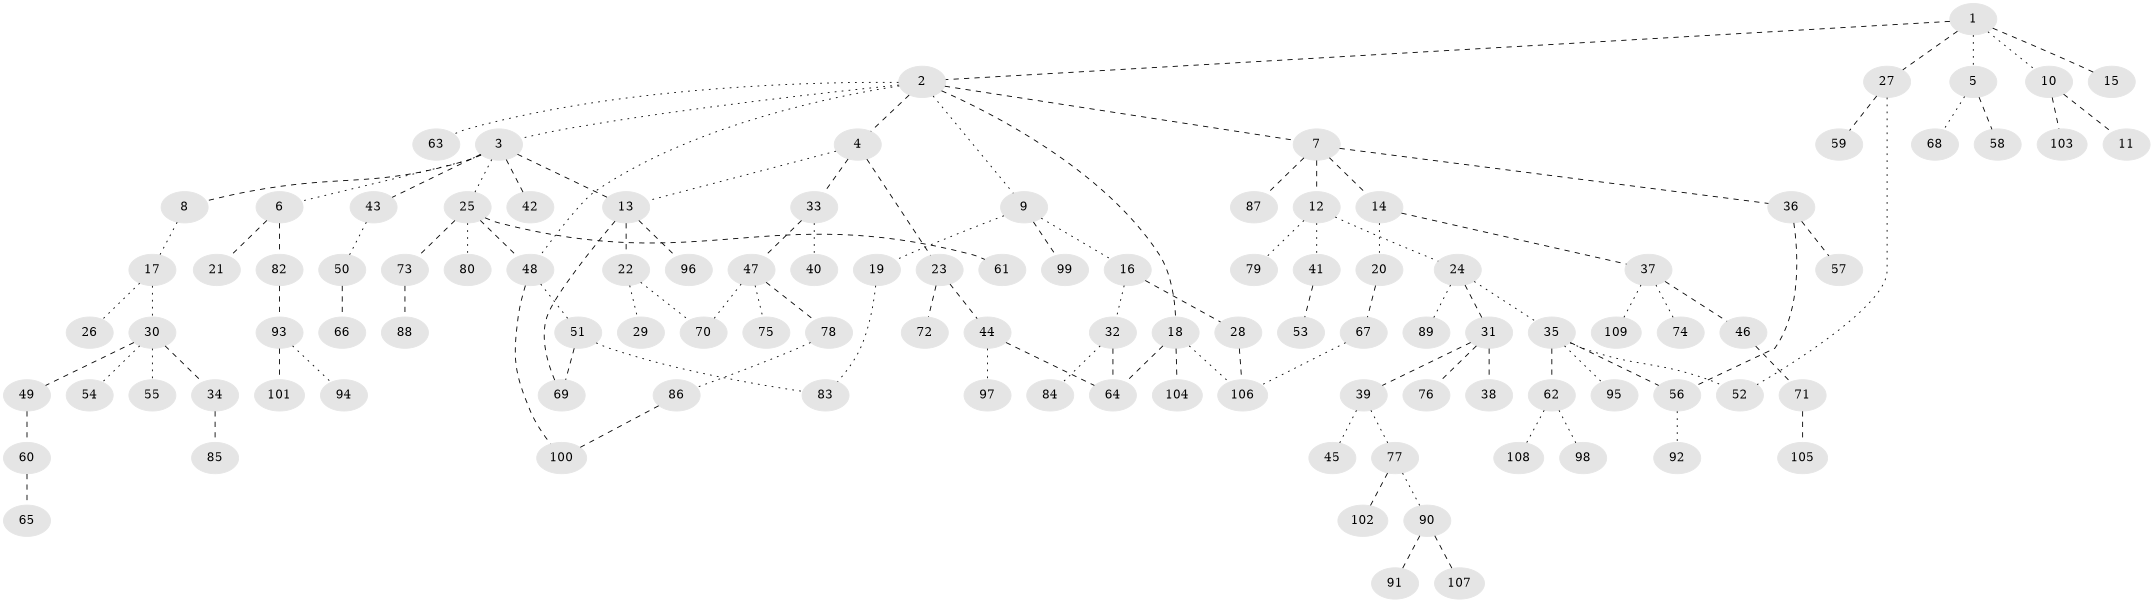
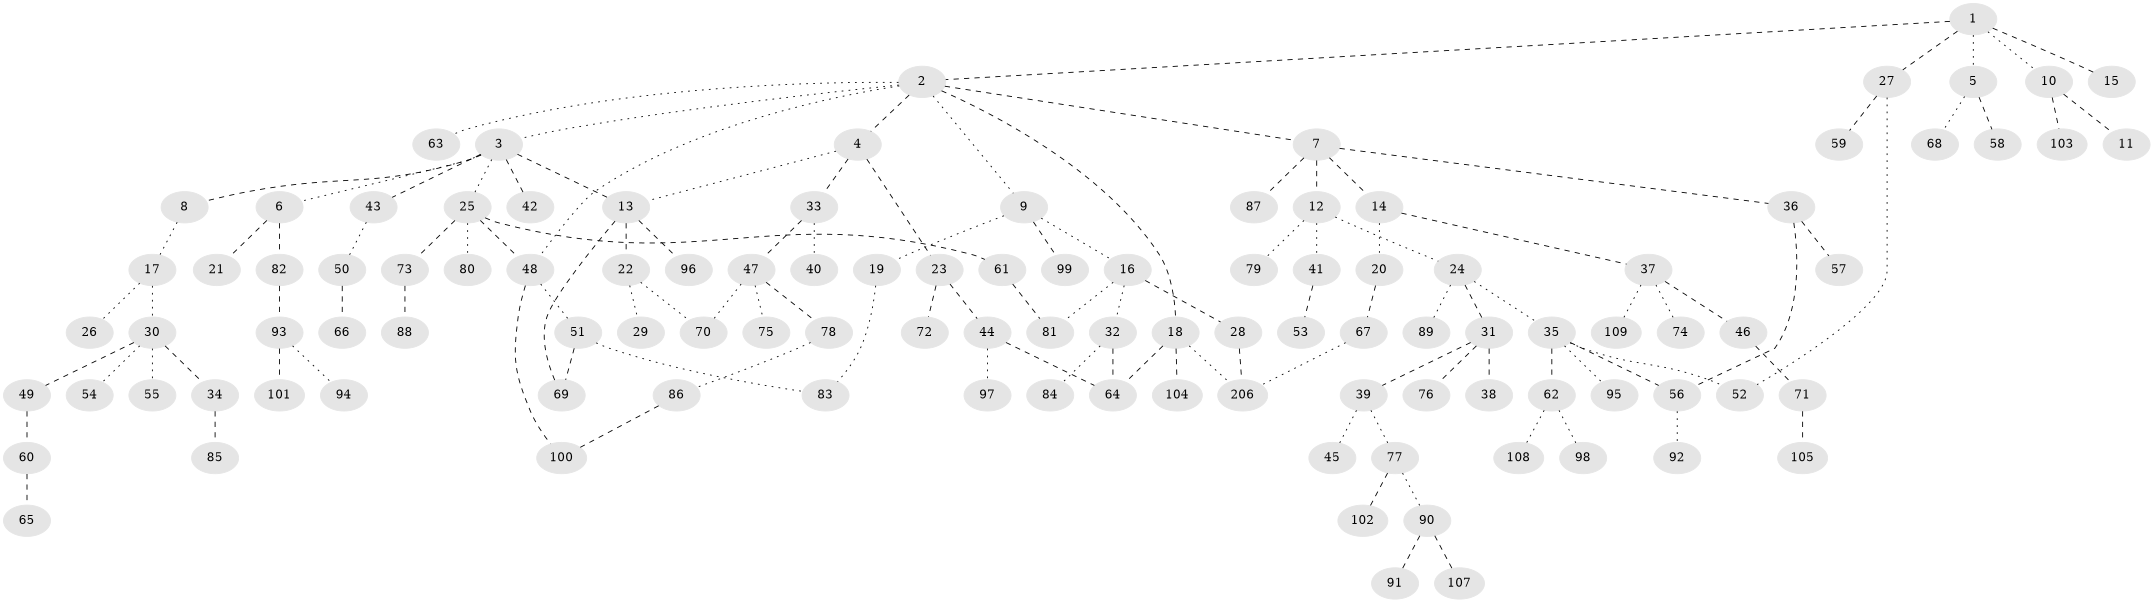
node "81": added
node "106": label "106" -> "206"
